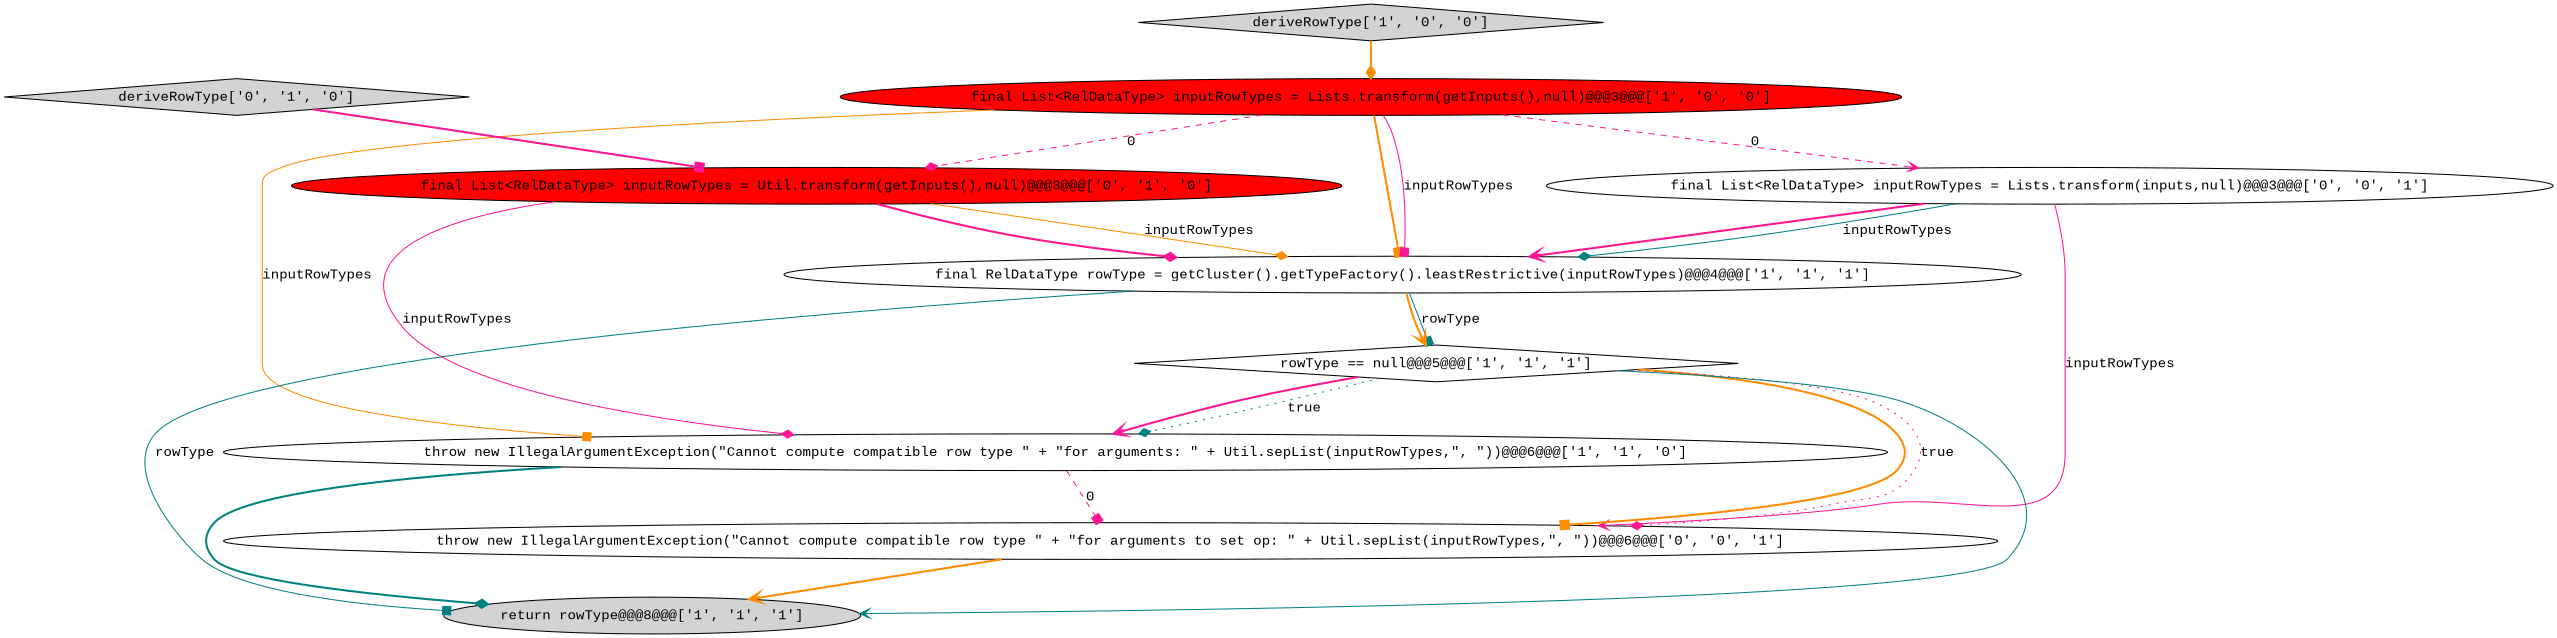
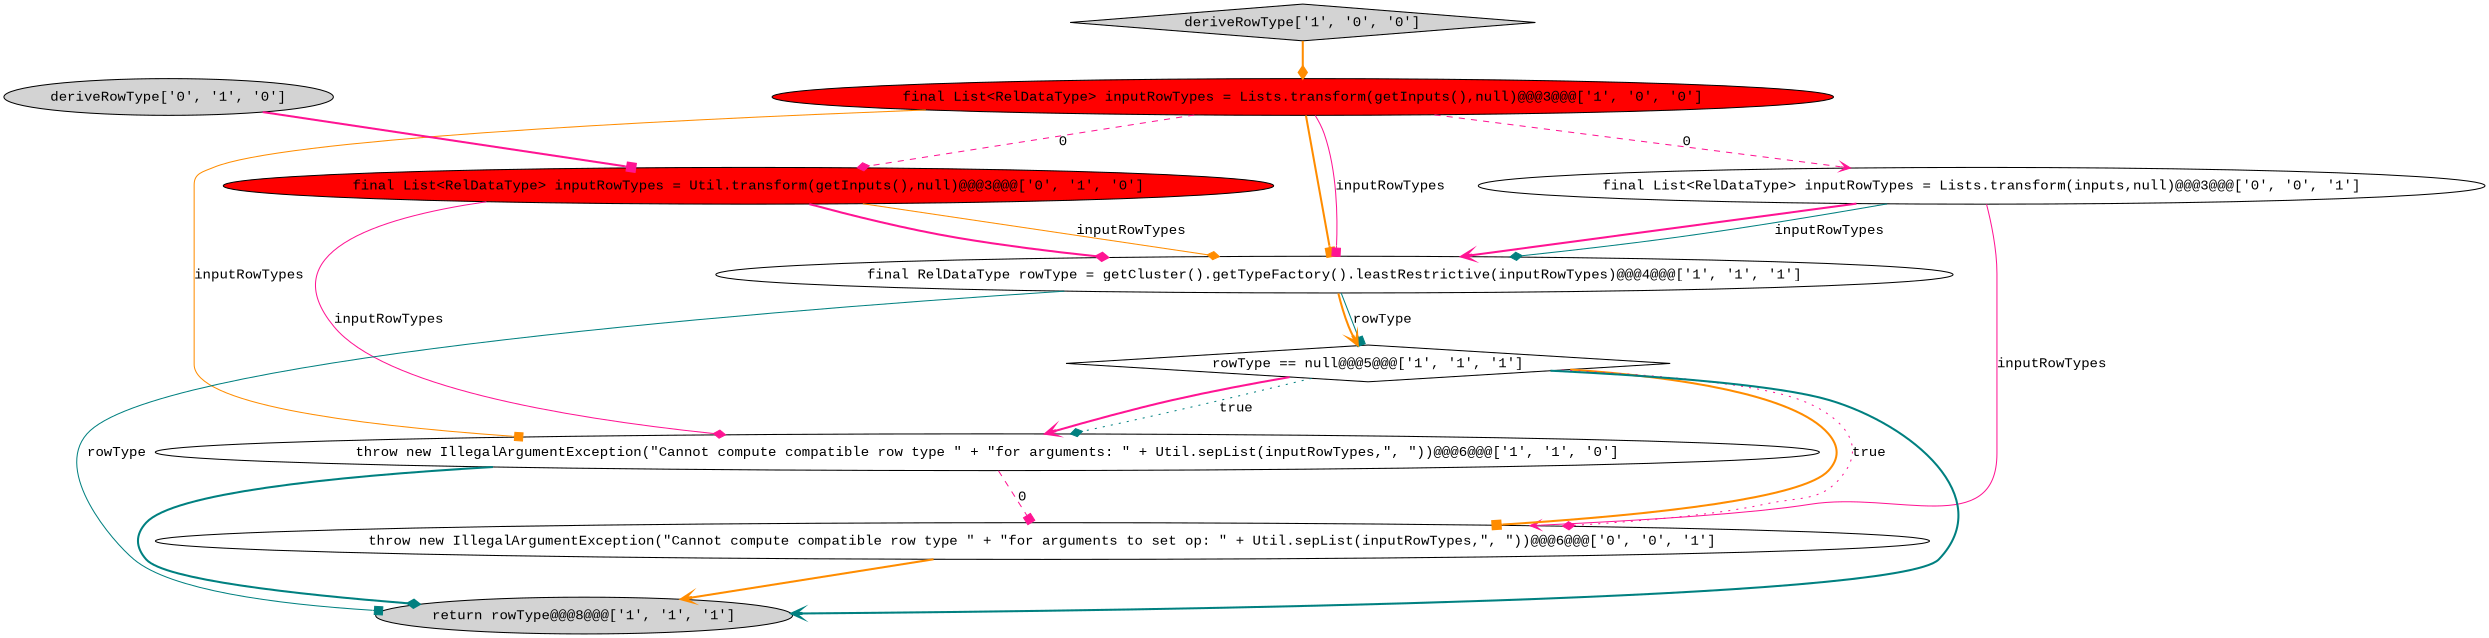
node "deriveRowType['0', '1', '0']": shape diamond -> ellipse
edge "rowType == null@@@5@@@['1', '1', '1']" -> "return rowType@@@8@@@['1', '1', '1']": style solid -> bold
